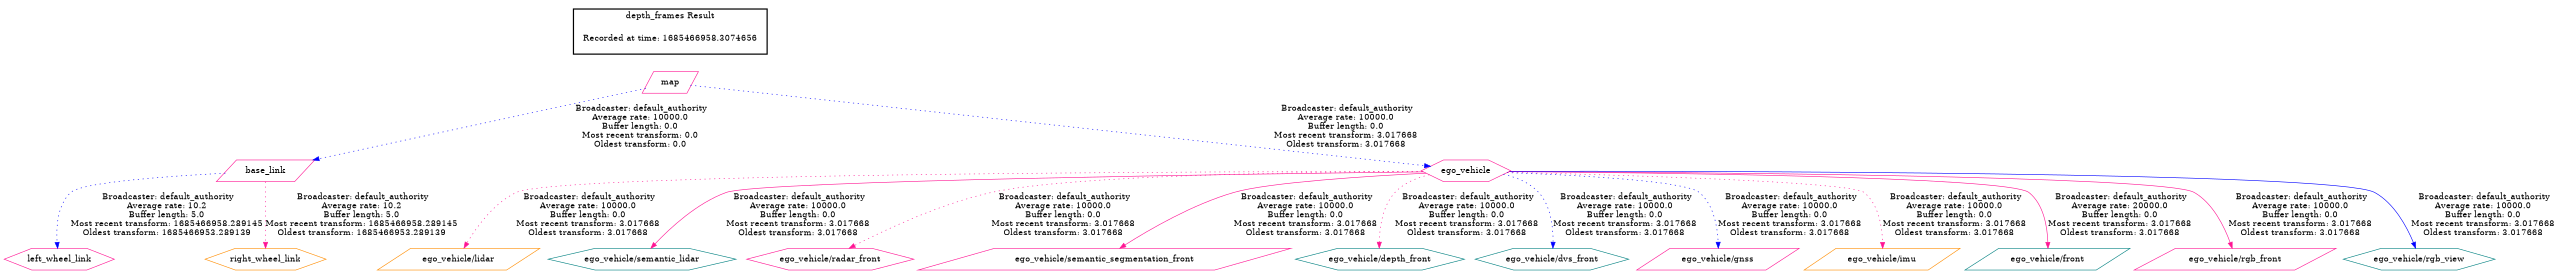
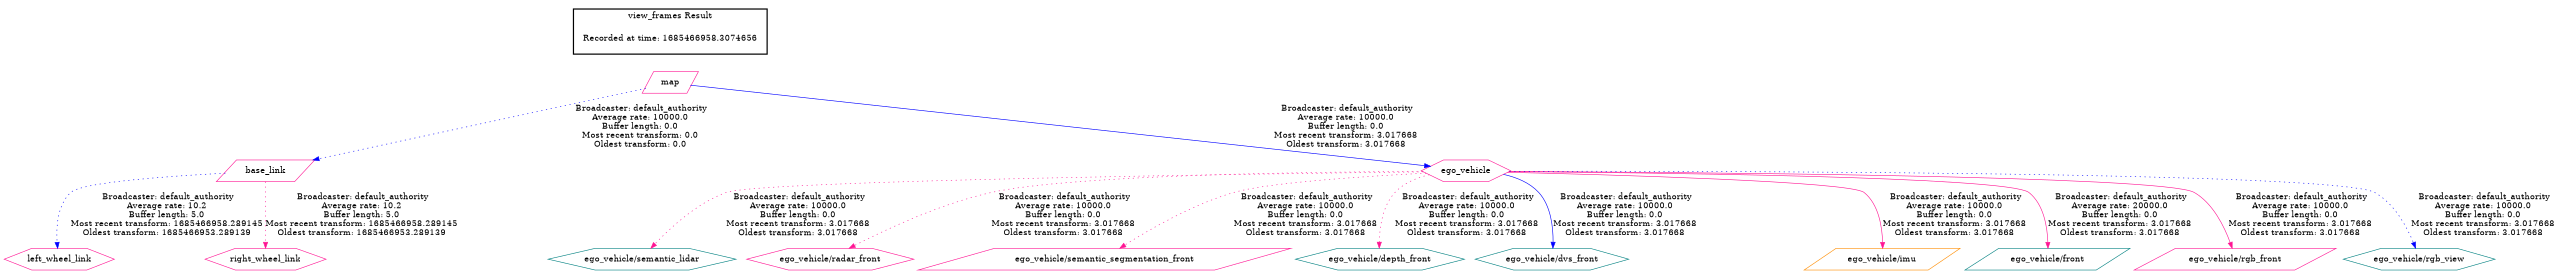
cluster "depth_frames Result": label "depth_frames Result" -> "view_frames Result"
edge "map" -> "ego_vehicle": style dotted -> solid
edge "ego_vehicle" -> "ego_vehicle/rgb_view": style solid -> dotted
edge "ego_vehicle" -> "ego_vehicle/semantic_lidar": style solid -> dotted
edge "ego_vehicle" -> "ego_vehicle/imu": style dotted -> solid
edge "ego_vehicle" -> "ego_vehicle/semantic_segmentation_front": style solid -> dotted
edge "ego_vehicle" -> "ego_vehicle/dvs_front": style dotted -> solid
node "right_wheel_link": color darkorange -> deeppink
node "ego_vehicle/lidar": removed
node "ego_vehicle/gnss": removed
